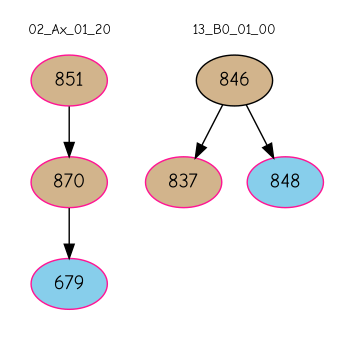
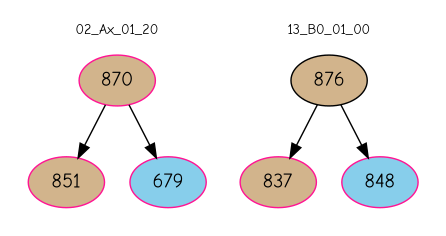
node "846": label "846" -> "876"
edge "851" -> "870": reversed
